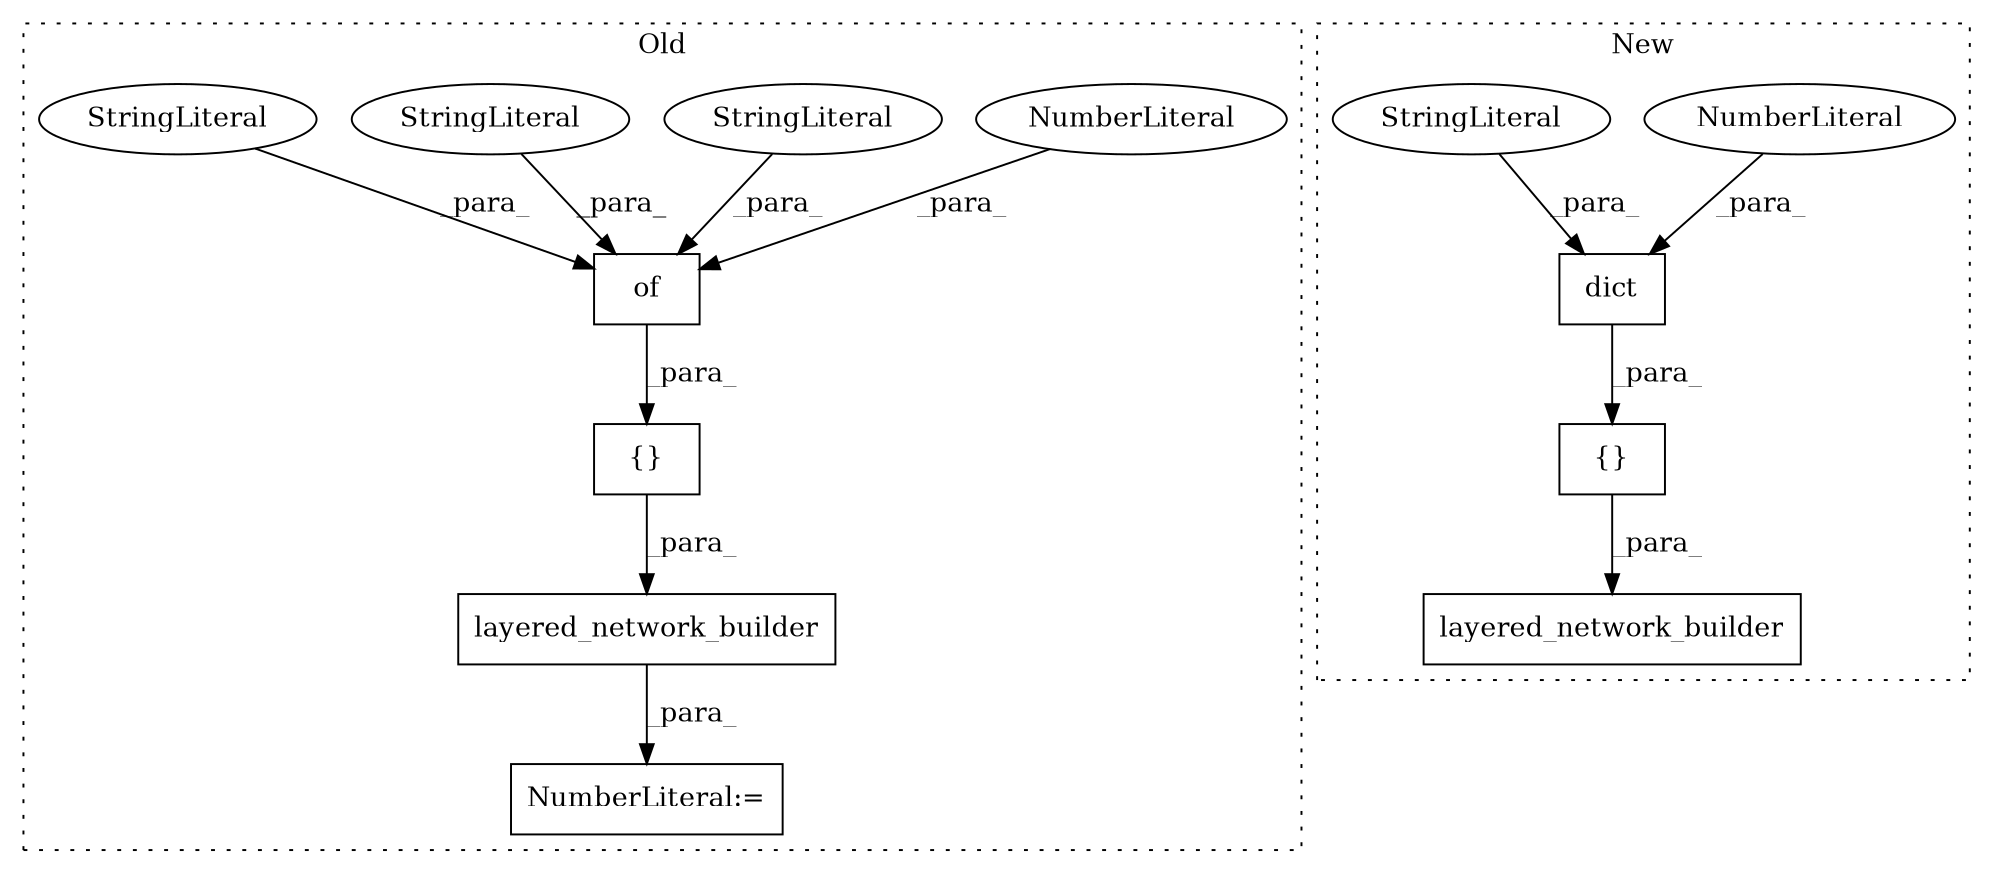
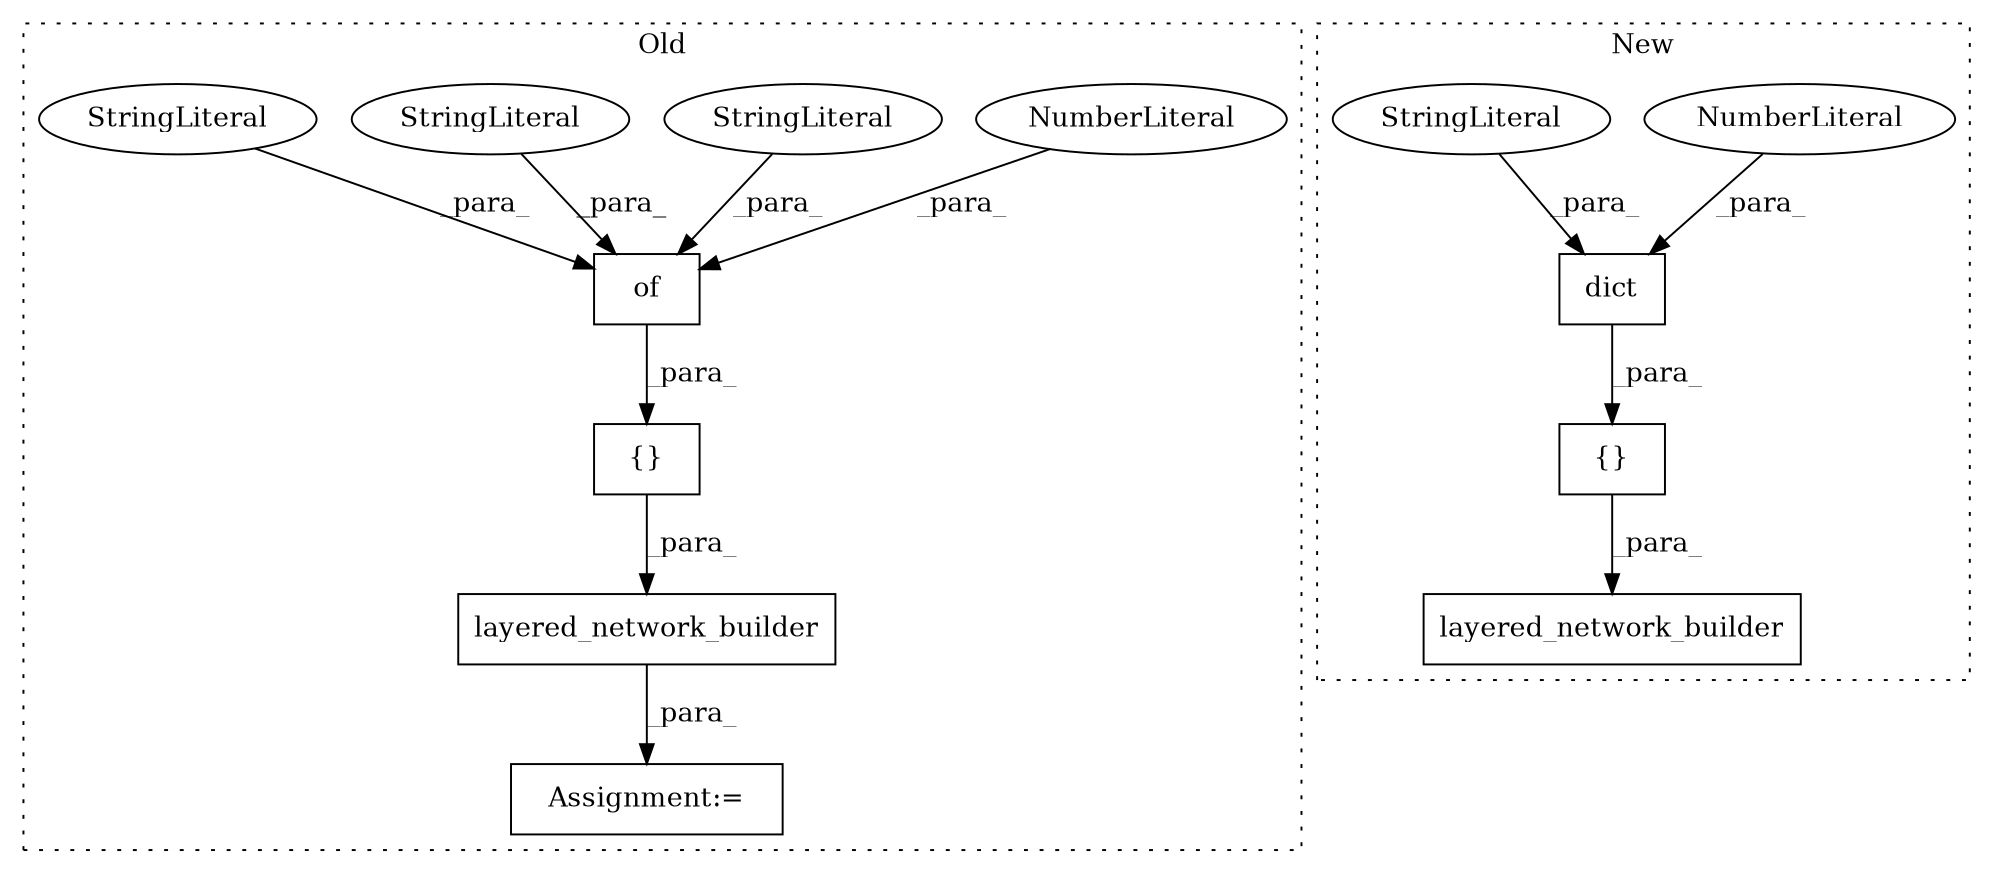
node "NumberLiteral:=": label "NumberLiteral:=" -> "Assignment:="
